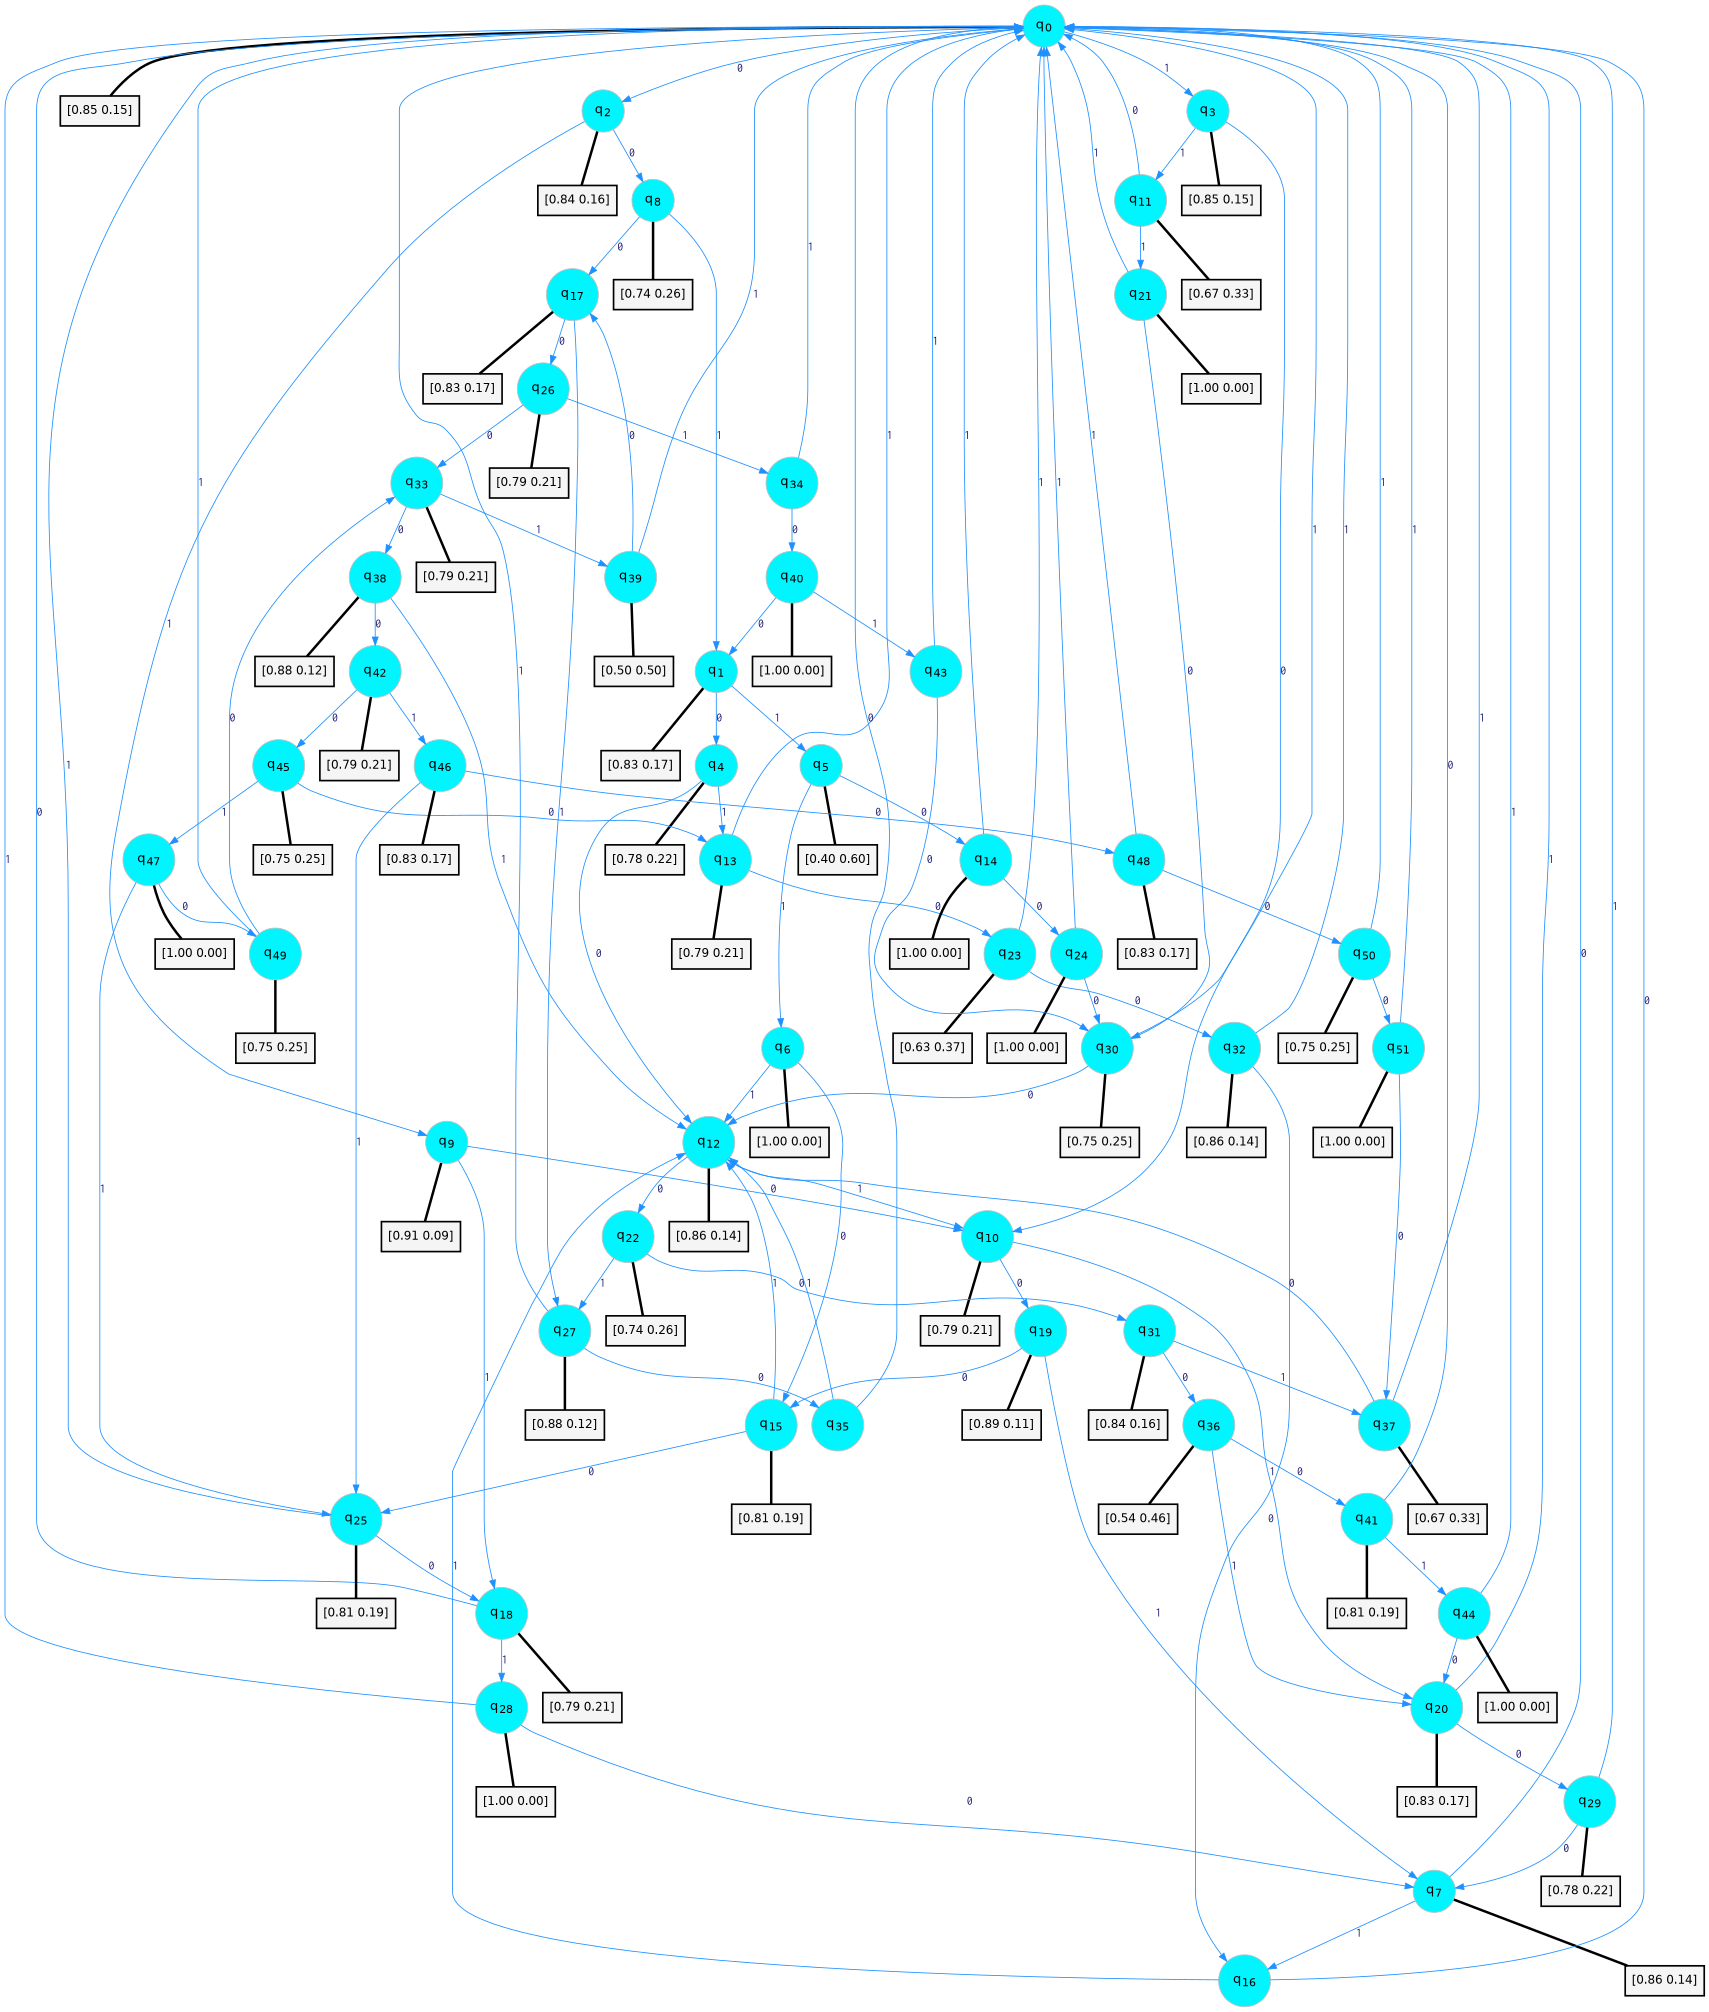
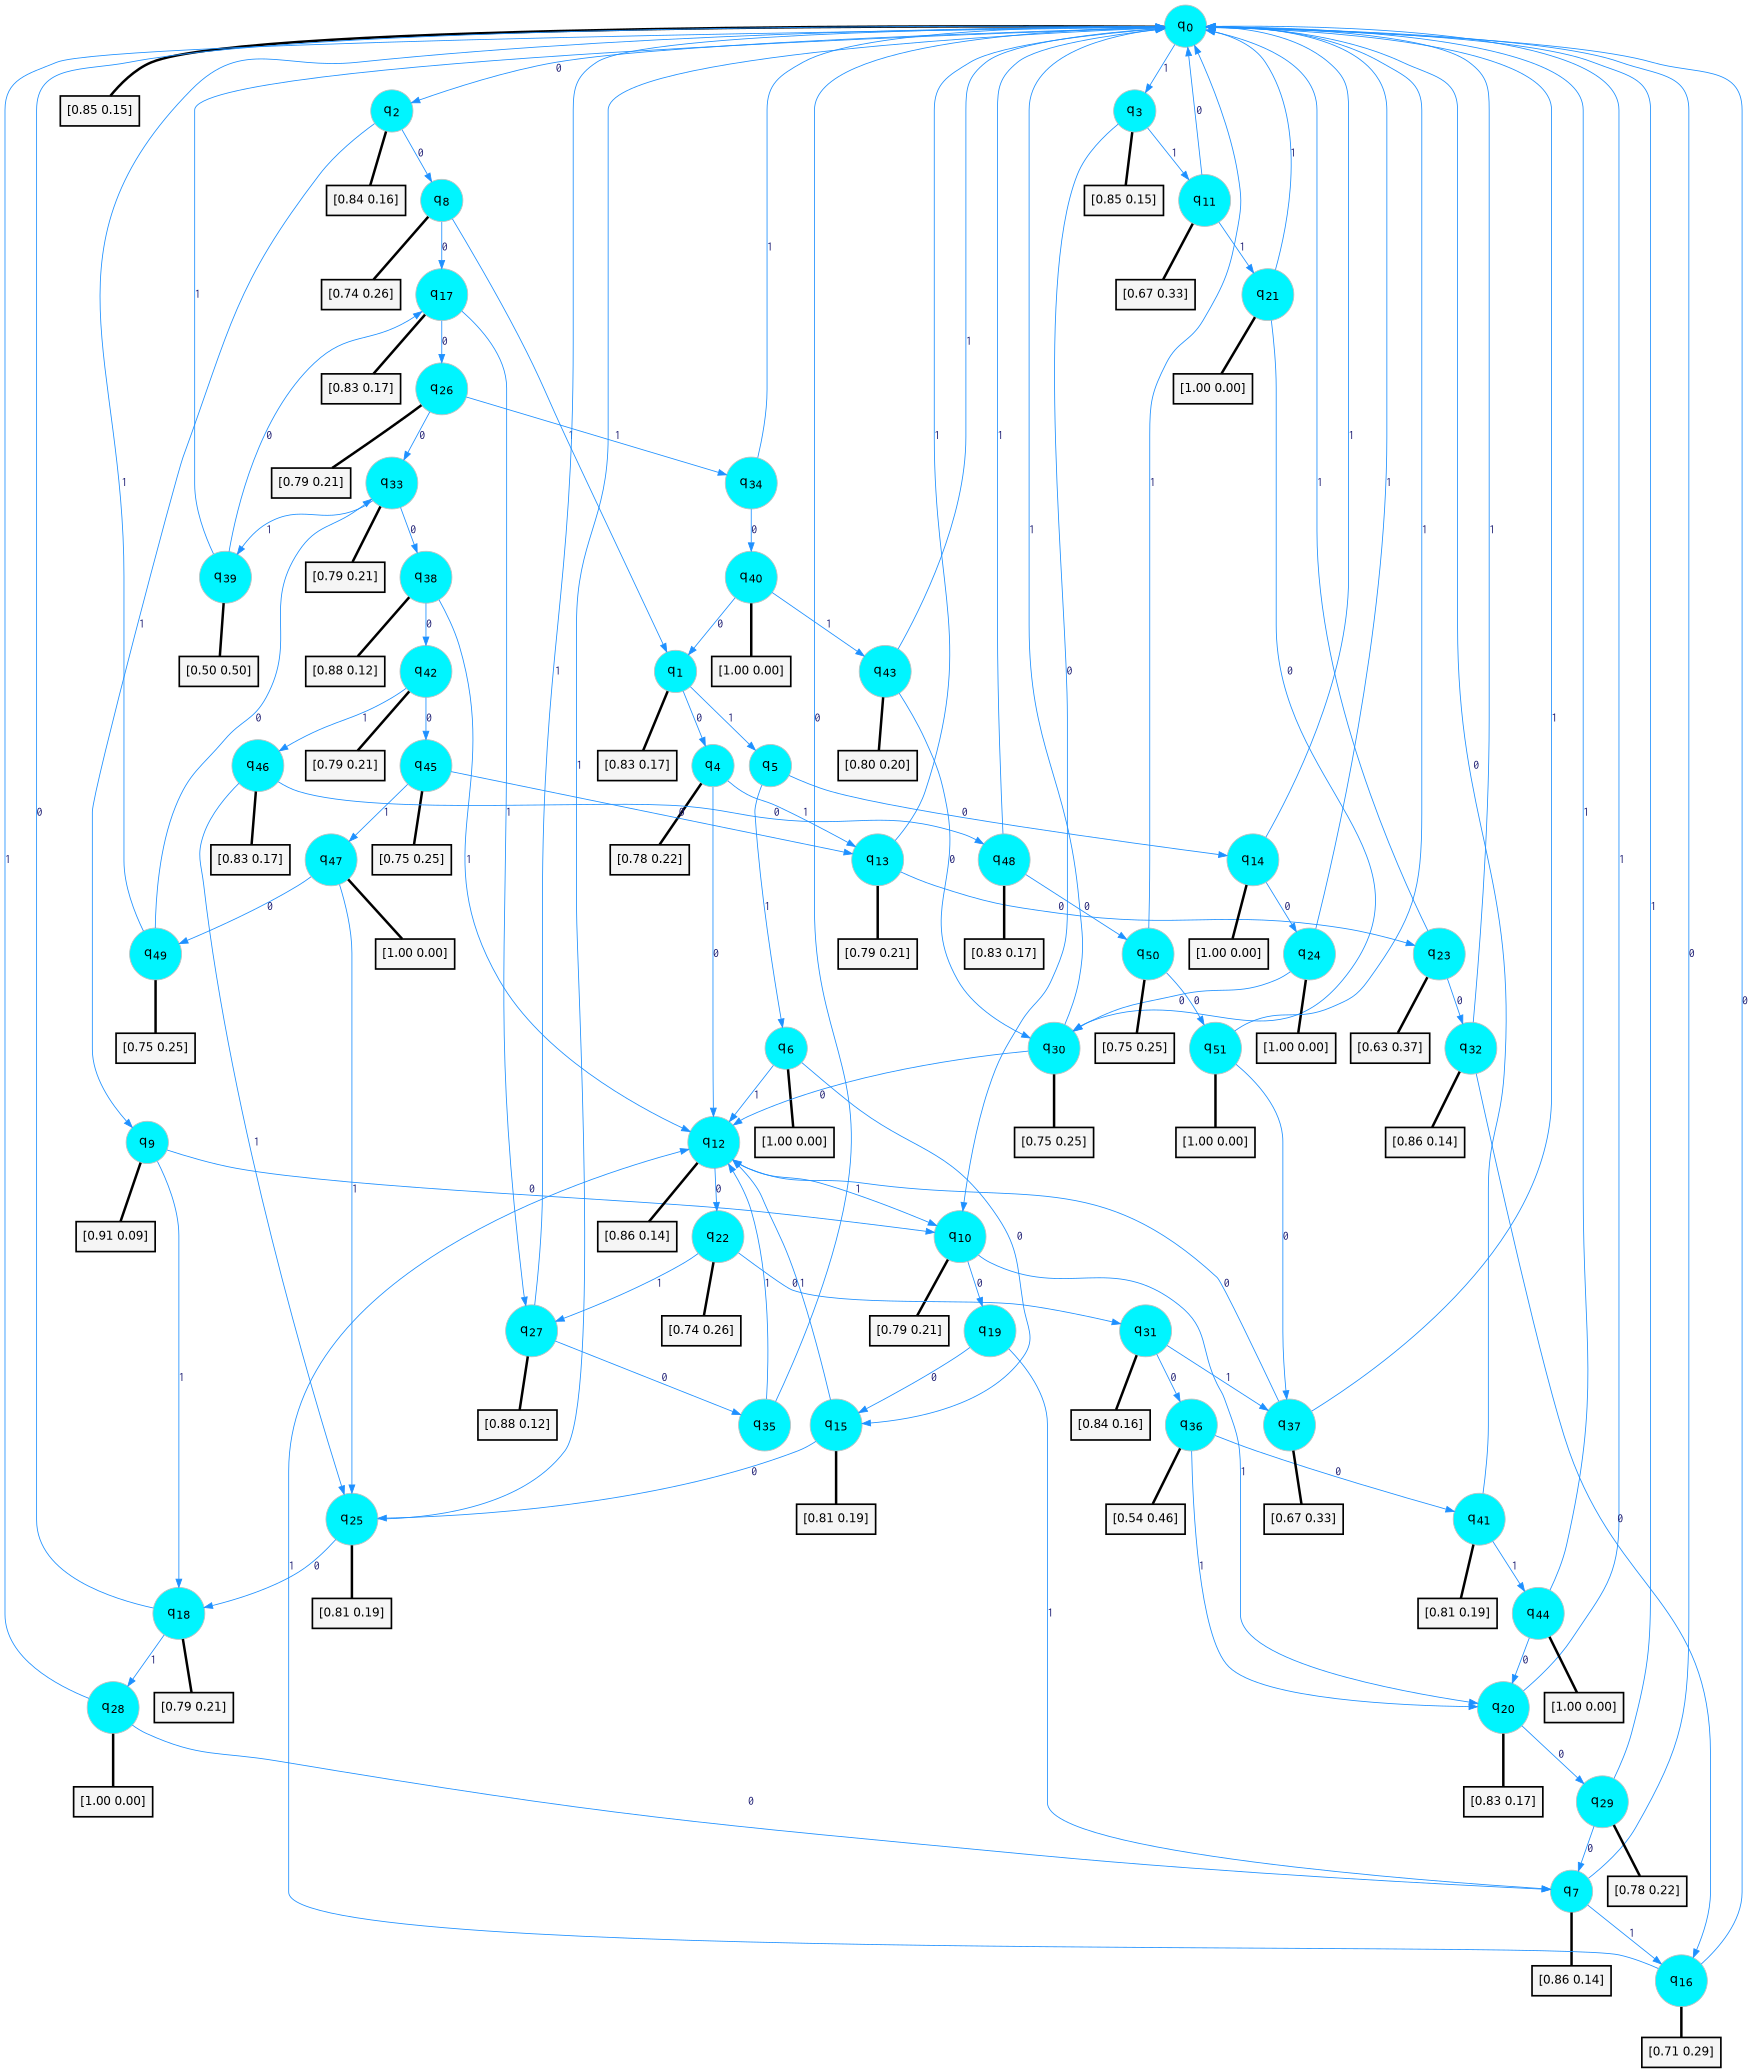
node "[0.80 0.20]": added
node "[0.40 0.60]": removed
node "[0.89 0.11]": removed
node "[0.71 0.29]": added
